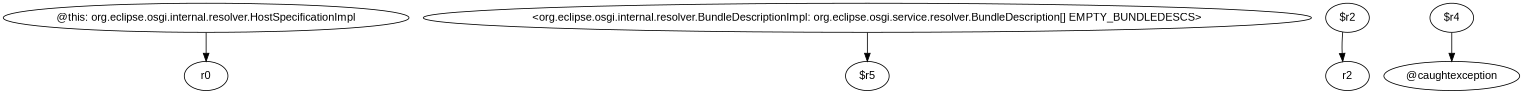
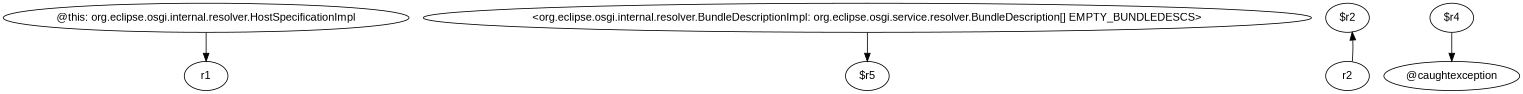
edge "$r2" -> "r2": reversed
node "r0": label "r0" -> "r1"
